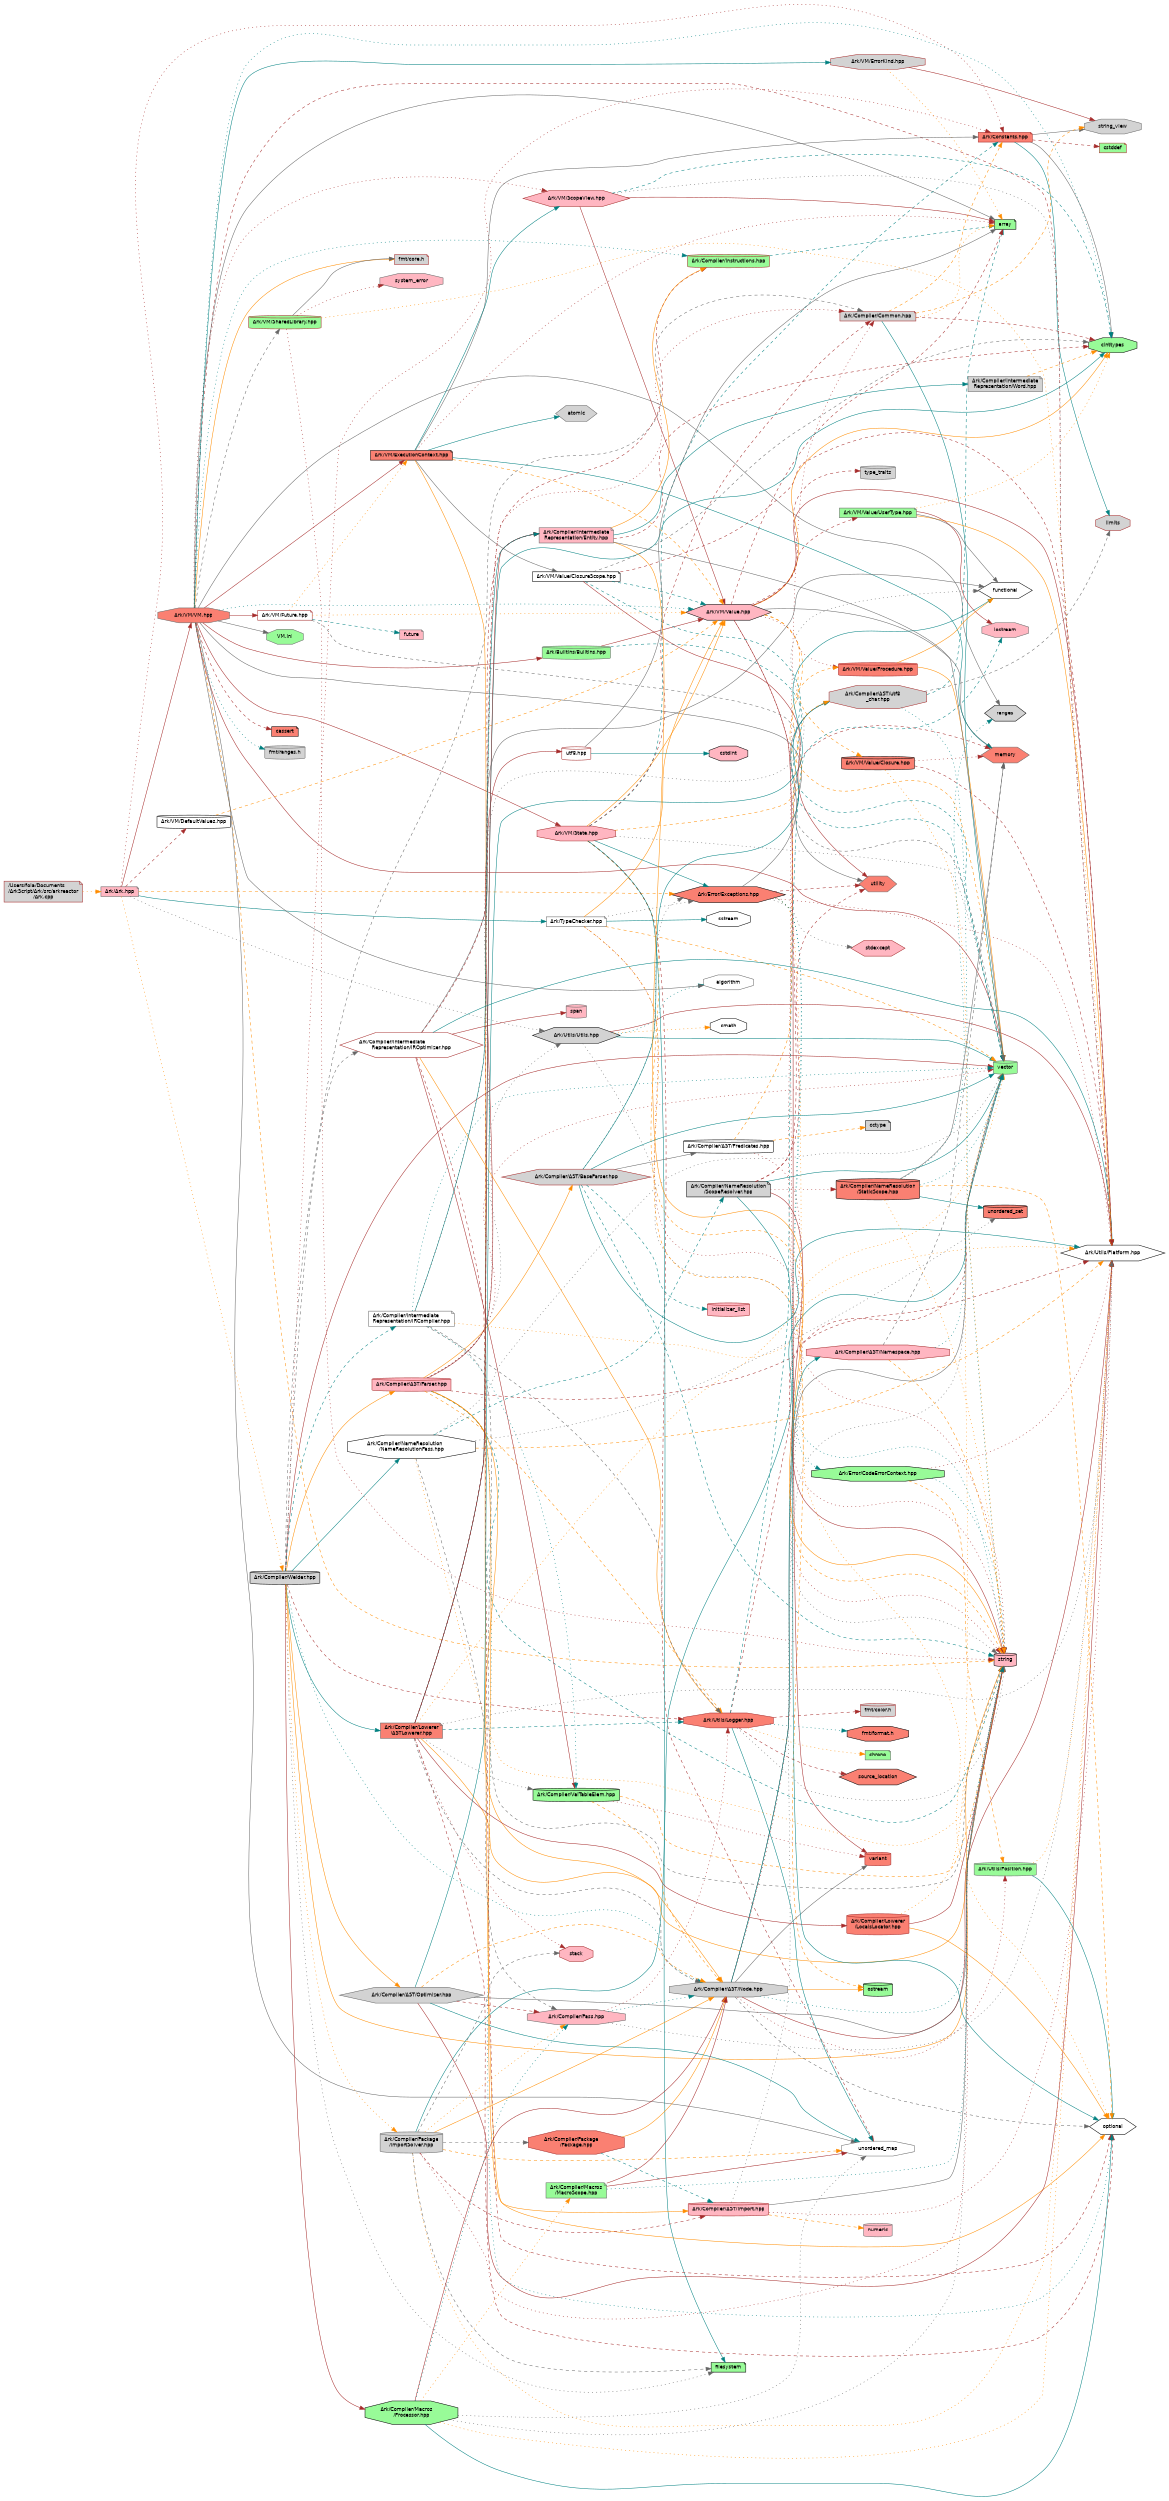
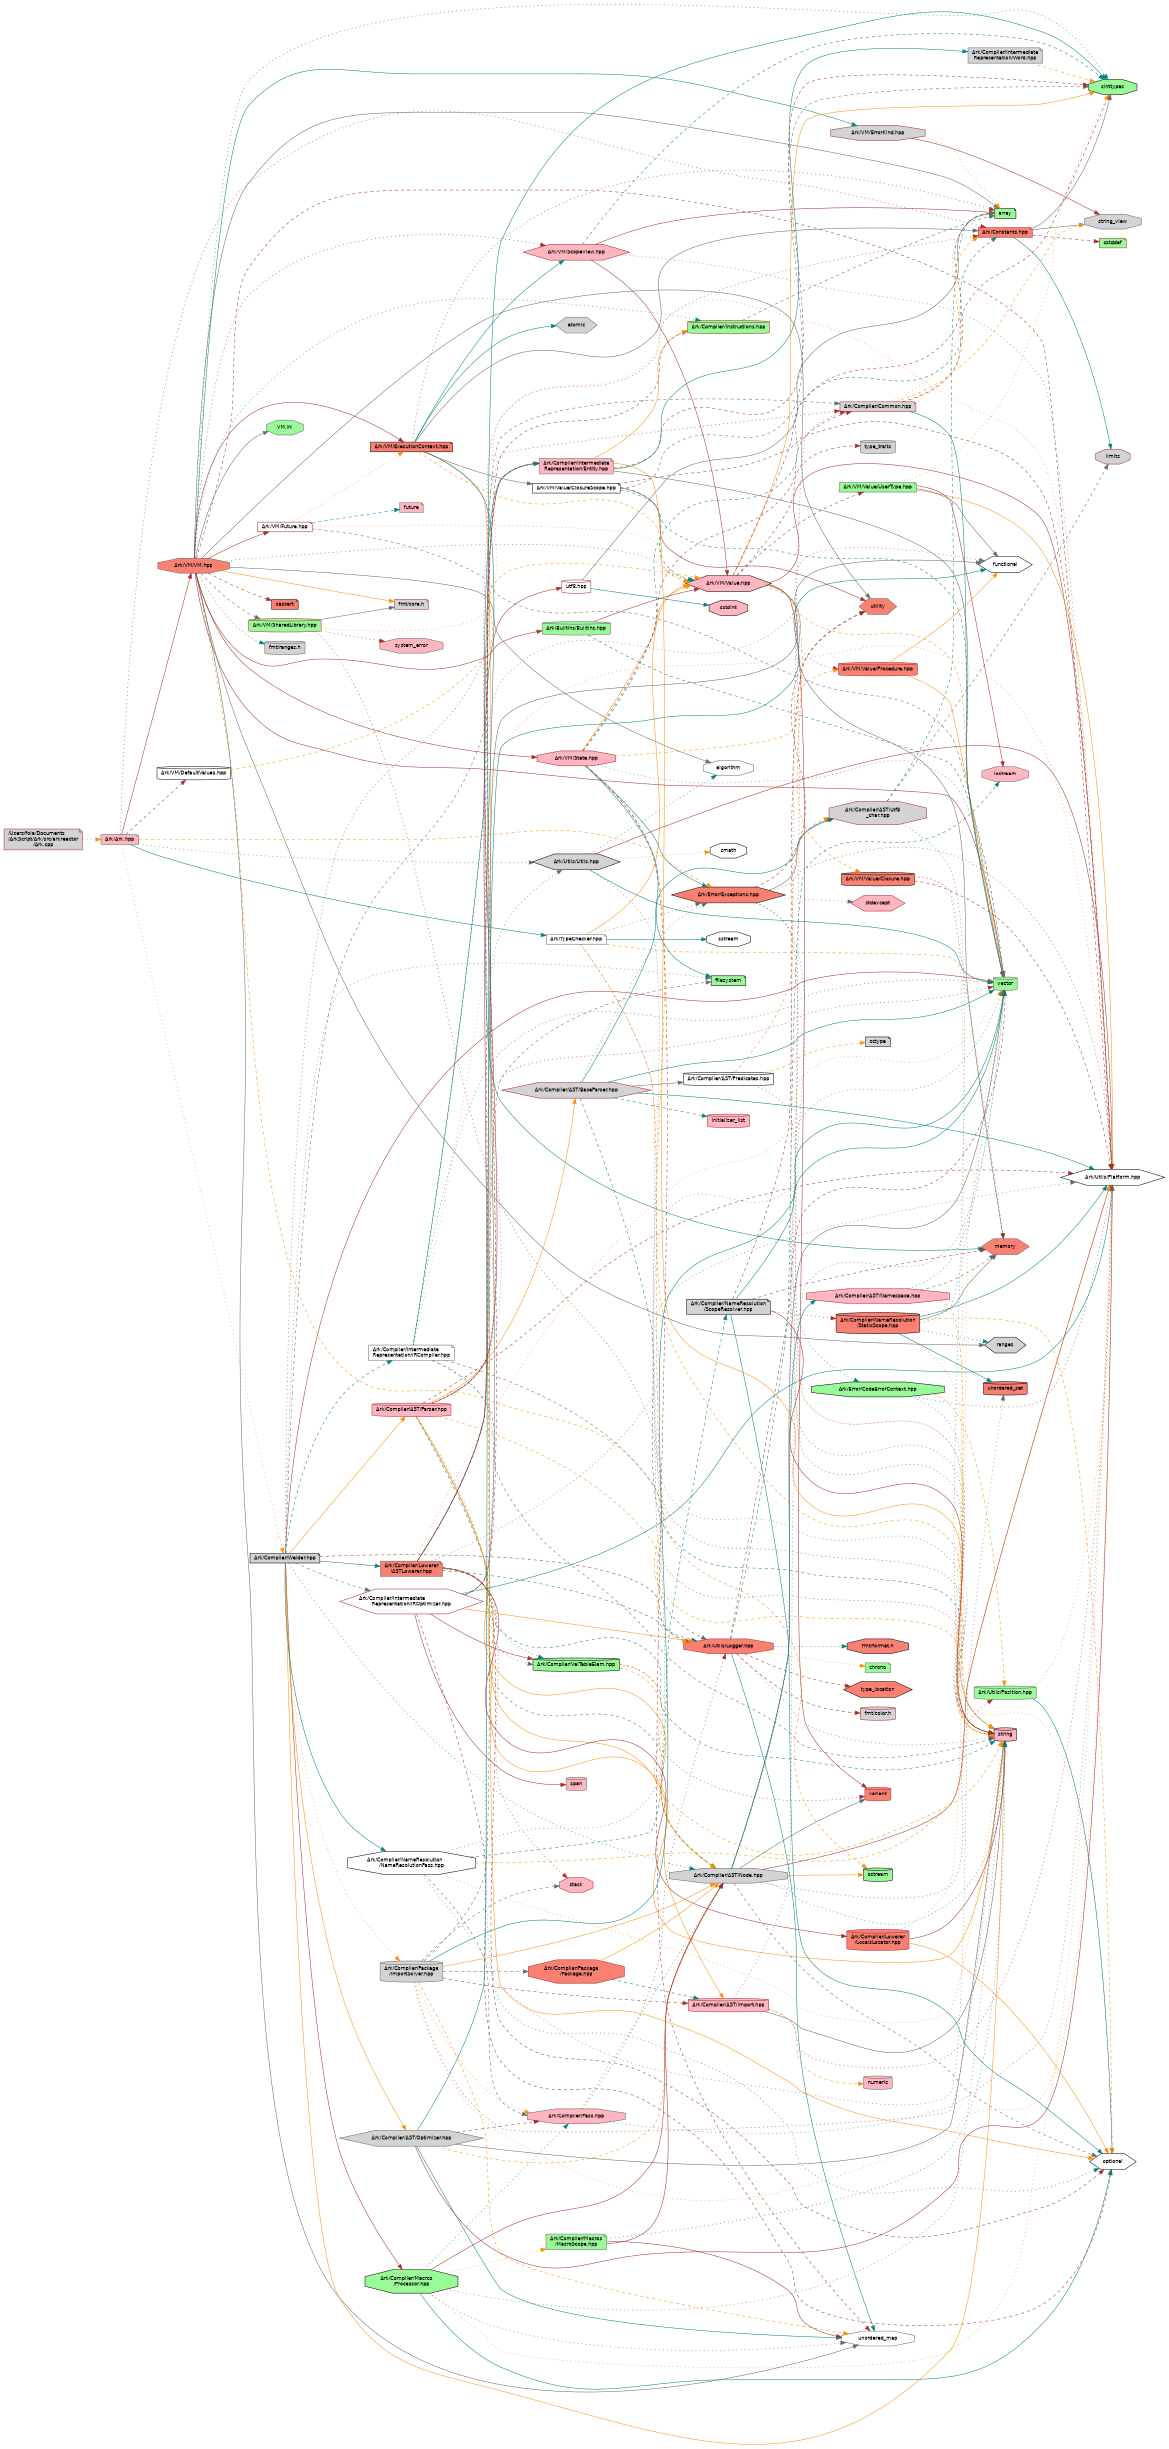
edge "Ark/Compiler/NameResolution /StaticScope.hpp" -> "Ark/Utils/Platform.hpp": added
node "Ark/Compiler/Welder.hpp": shape cylinder -> note
node "source_location": label "source_location" -> "type_location"
